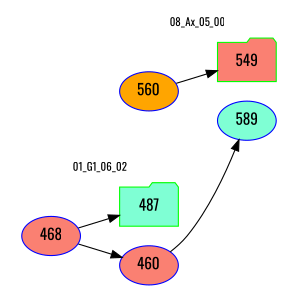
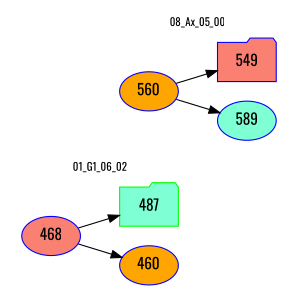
node "549": color green -> blue
edge "460" -> "589": now "560" -> "589"
node "460": fillcolor salmon -> orange
